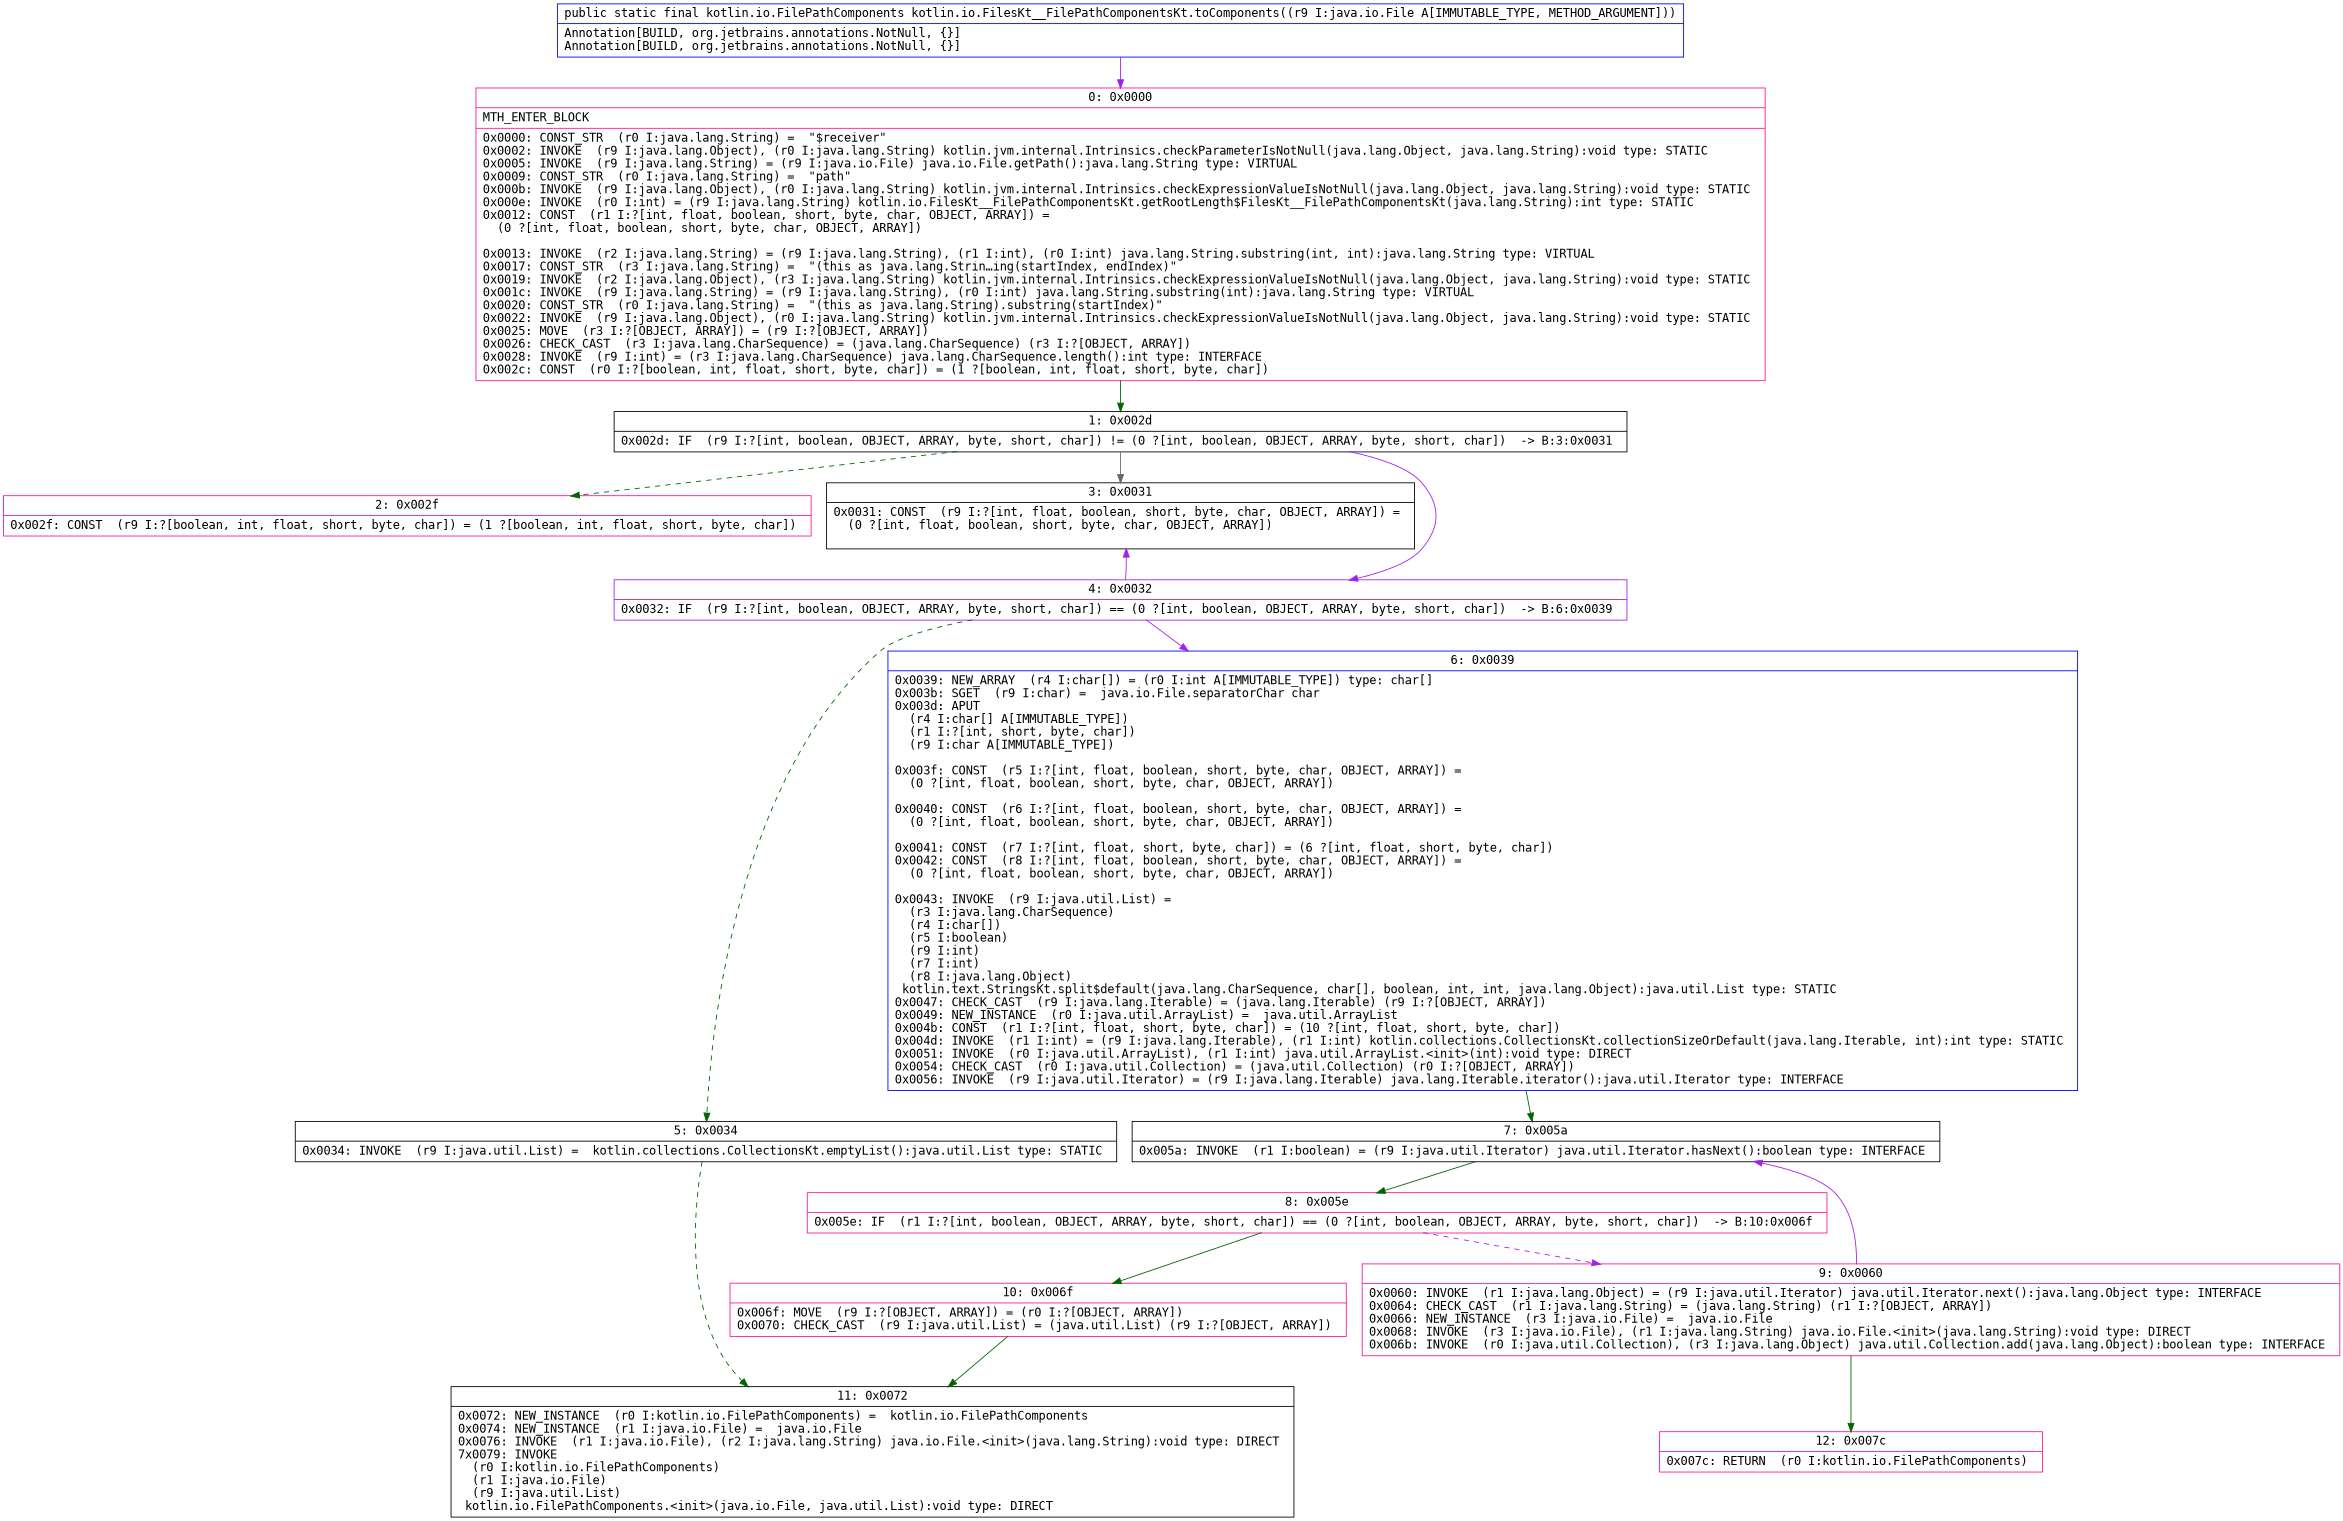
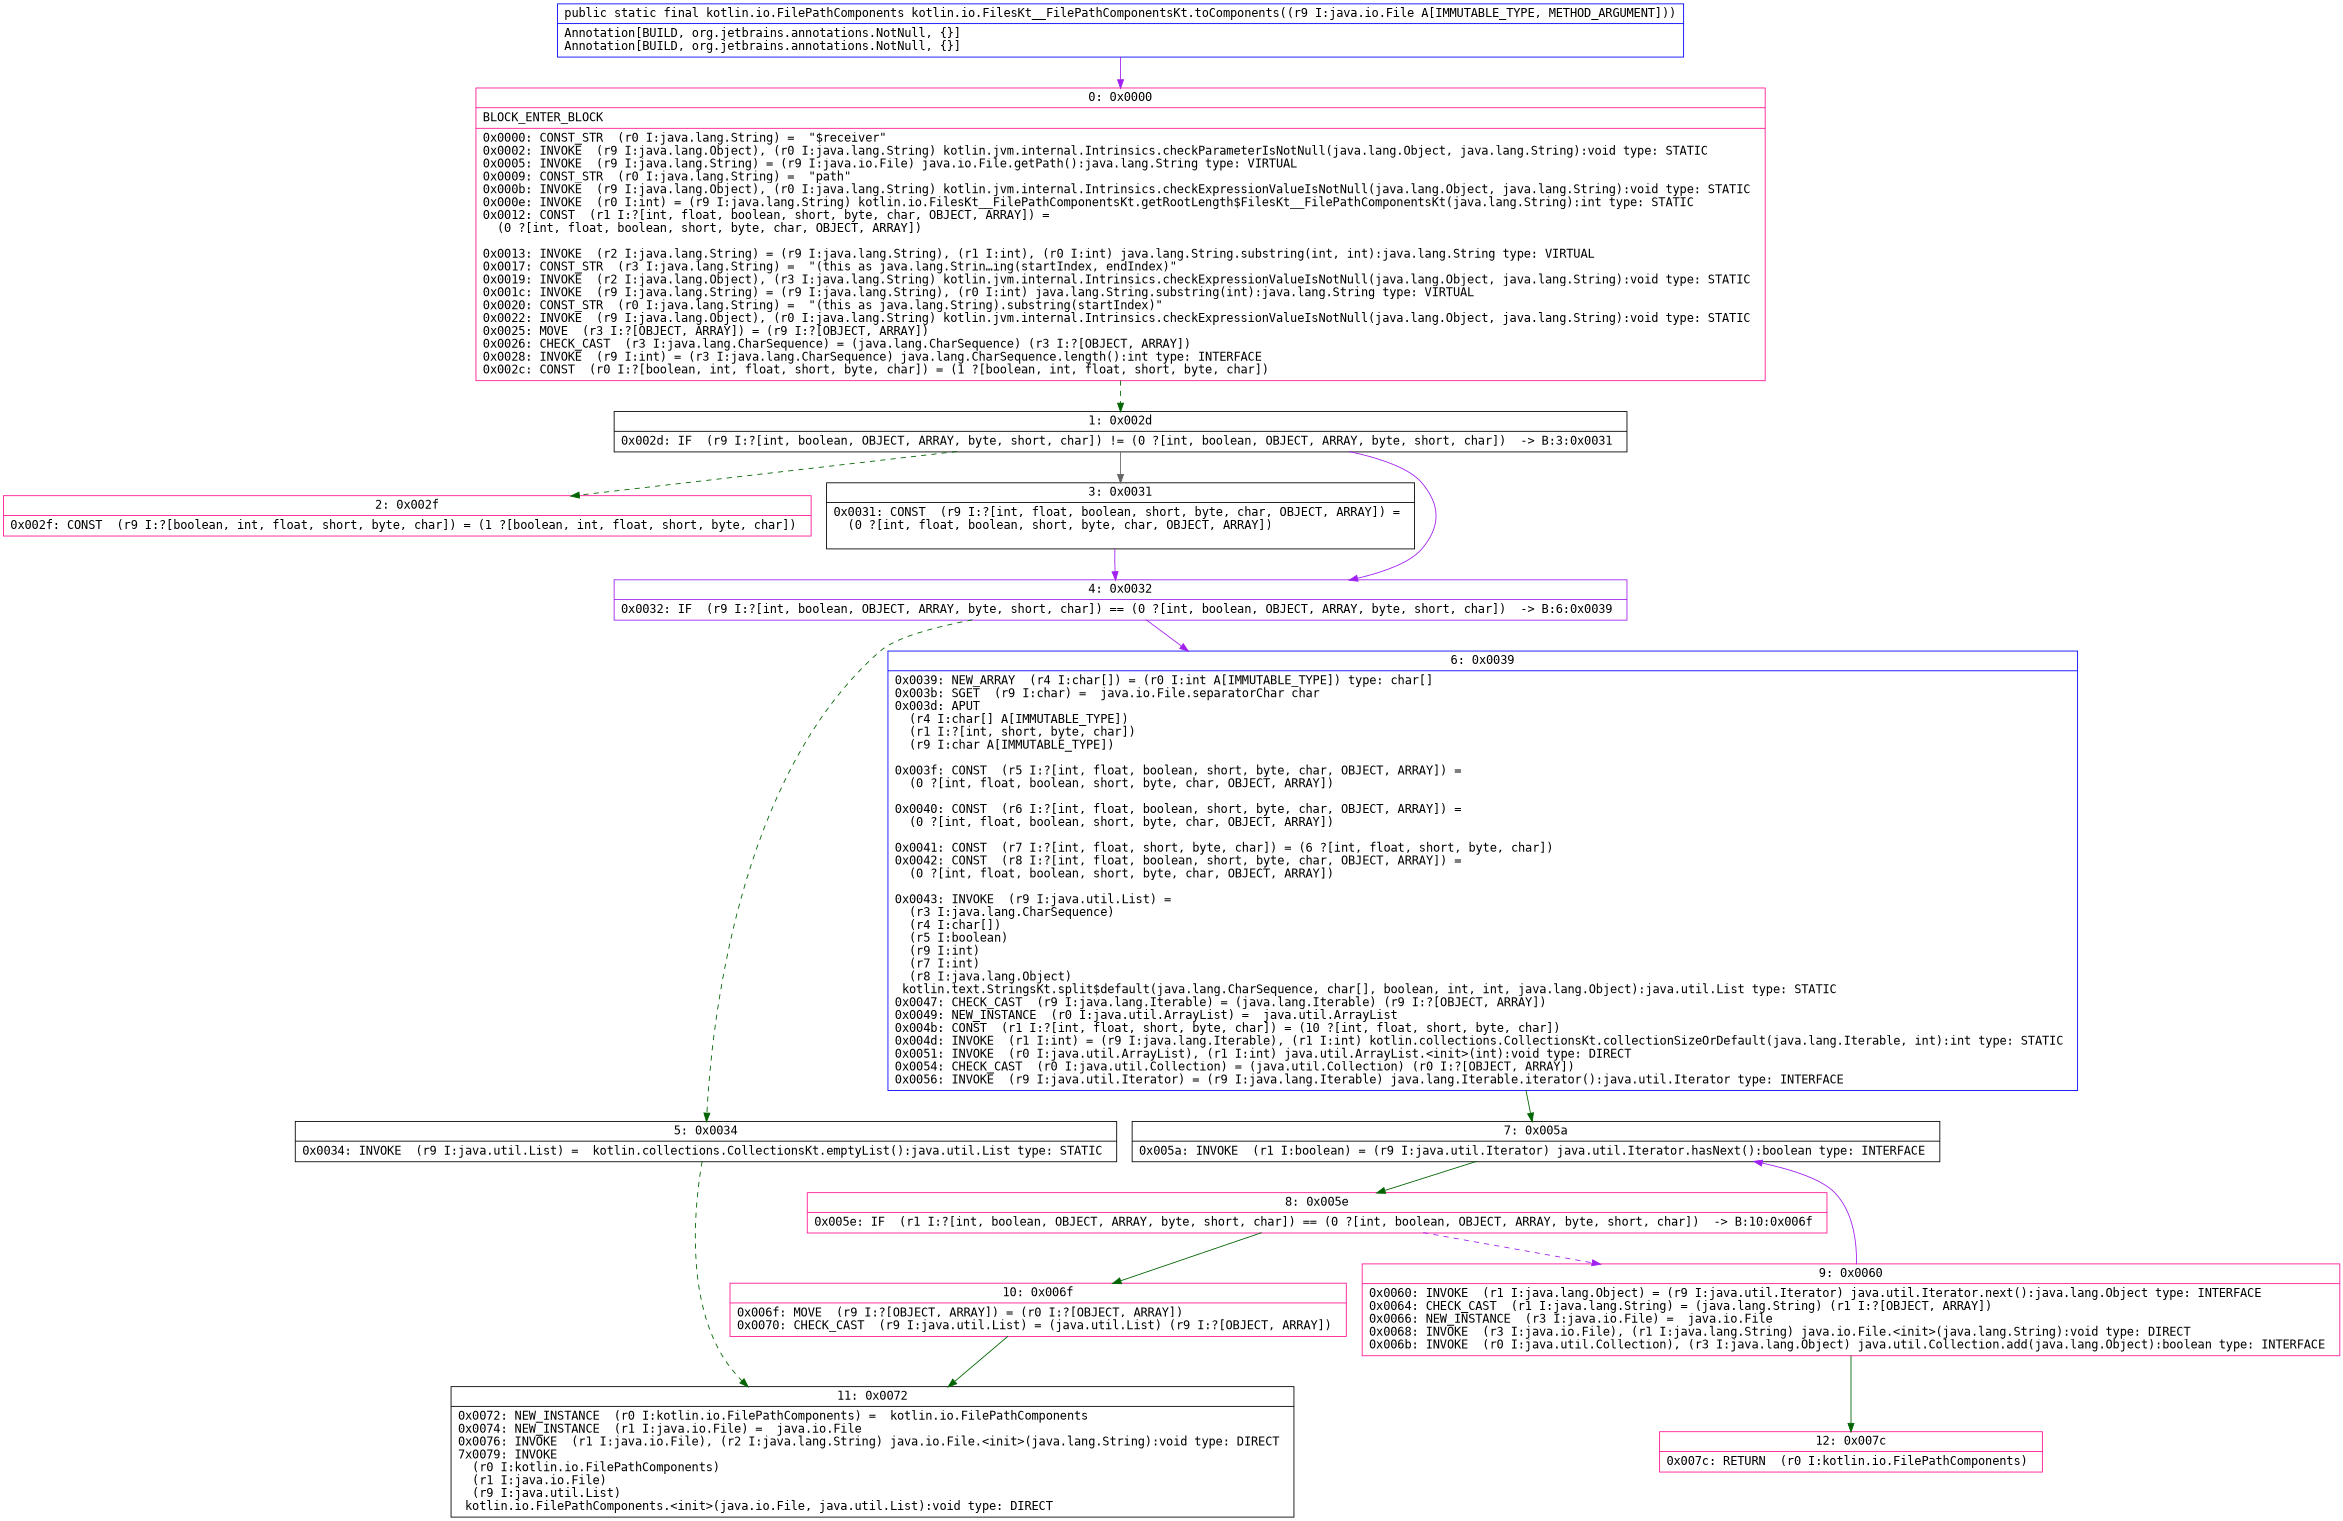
node "0: 0x0000": text "MTH_ENTER_BLOCK" -> "BLOCK_ENTER_BLOCK"
edge "0: 0x0000" -> "1: 0x002d": style solid -> dashed
edge "4: 0x0032" -> "3: 0x0031": reversed
